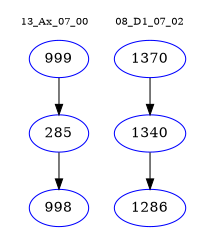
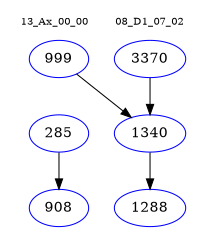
cluster "13_Ax_07_00": label "13_Ax_07_00" -> "13_Ax_00_00"
node "1370": label "1370" -> "3370"
edge "999" -> "285": now "999" -> "1340"
node "998": label "998" -> "908"
node "1286": label "1286" -> "1288"
